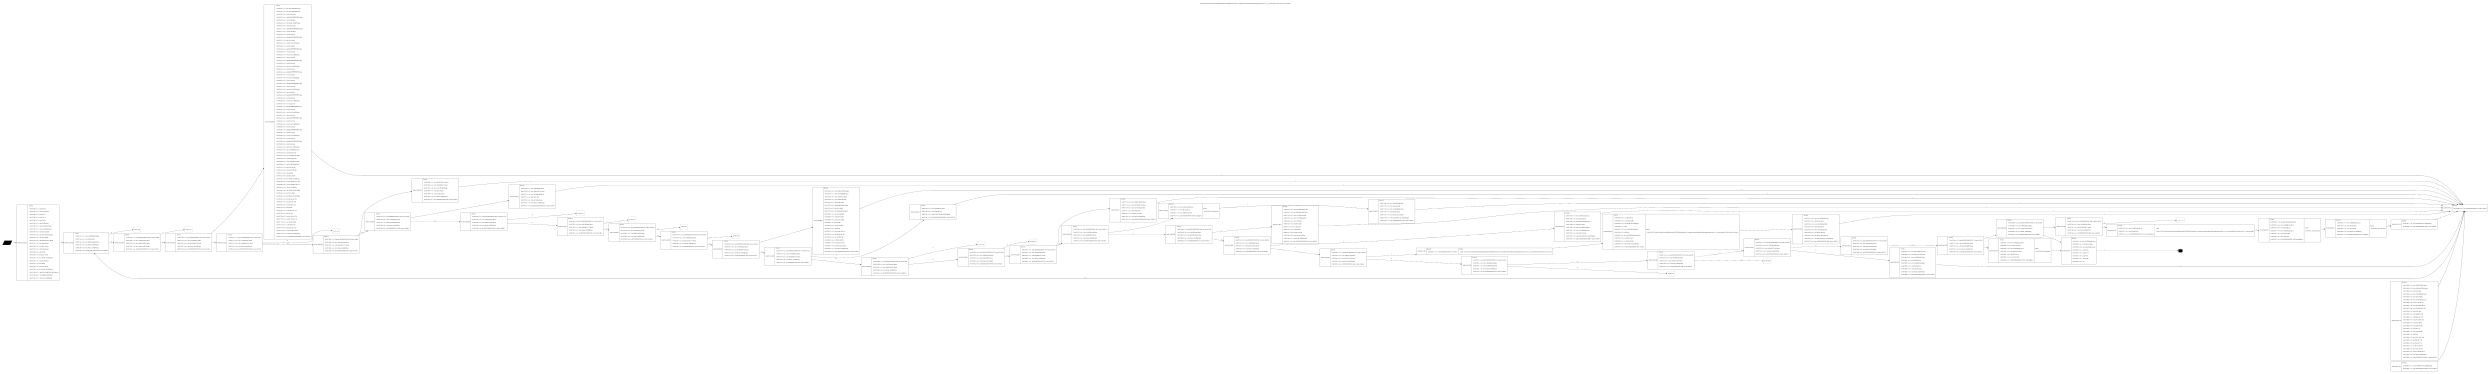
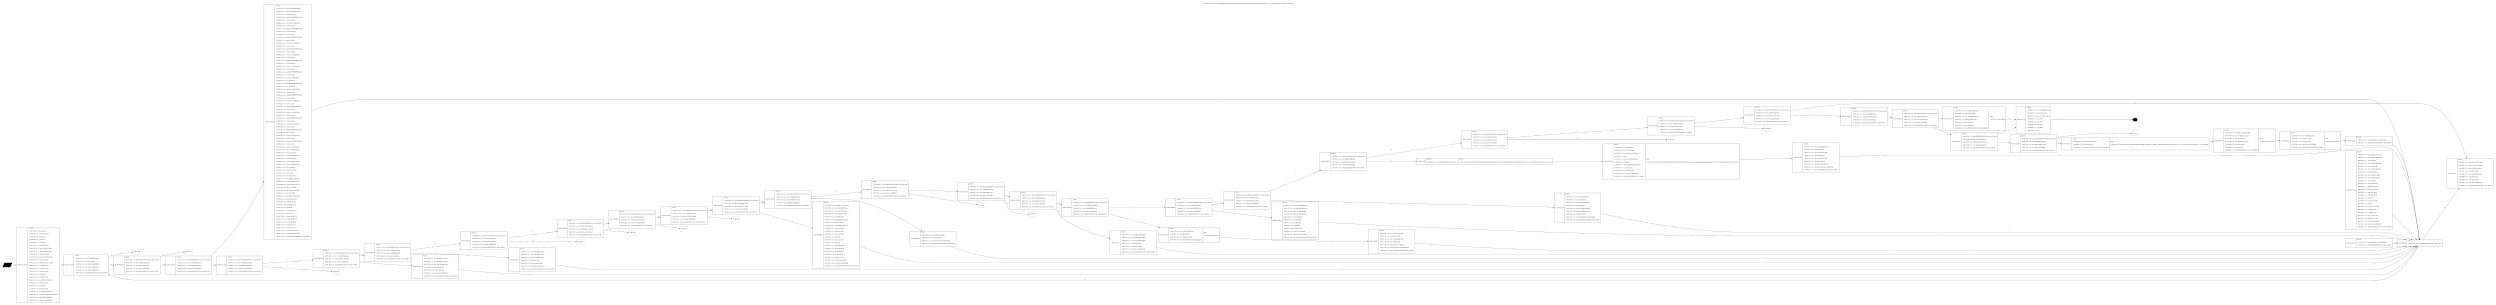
edge "0x4018c3 [33]" -> "0x401b87 [5]": reversed
